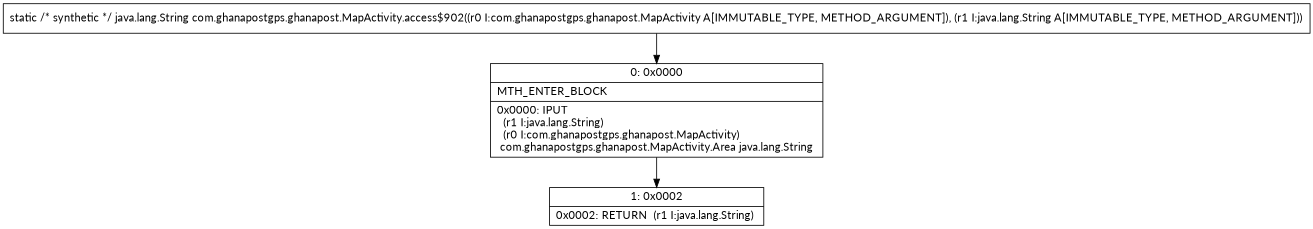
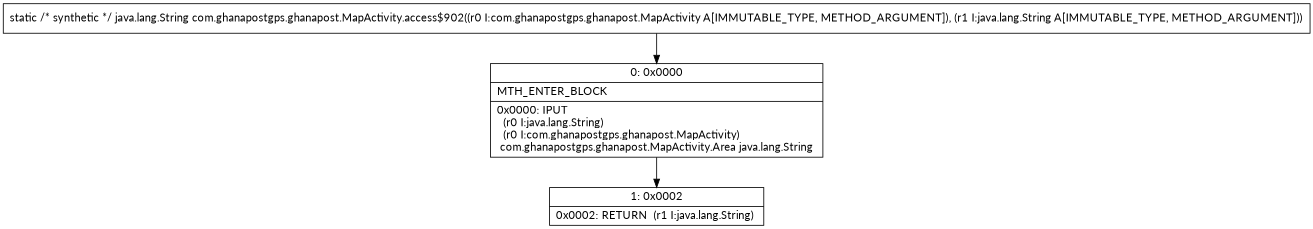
node "0: 0x0000": text "(r1 I:java.lang.String)" -> "(r0 I:java.lang.String)"
